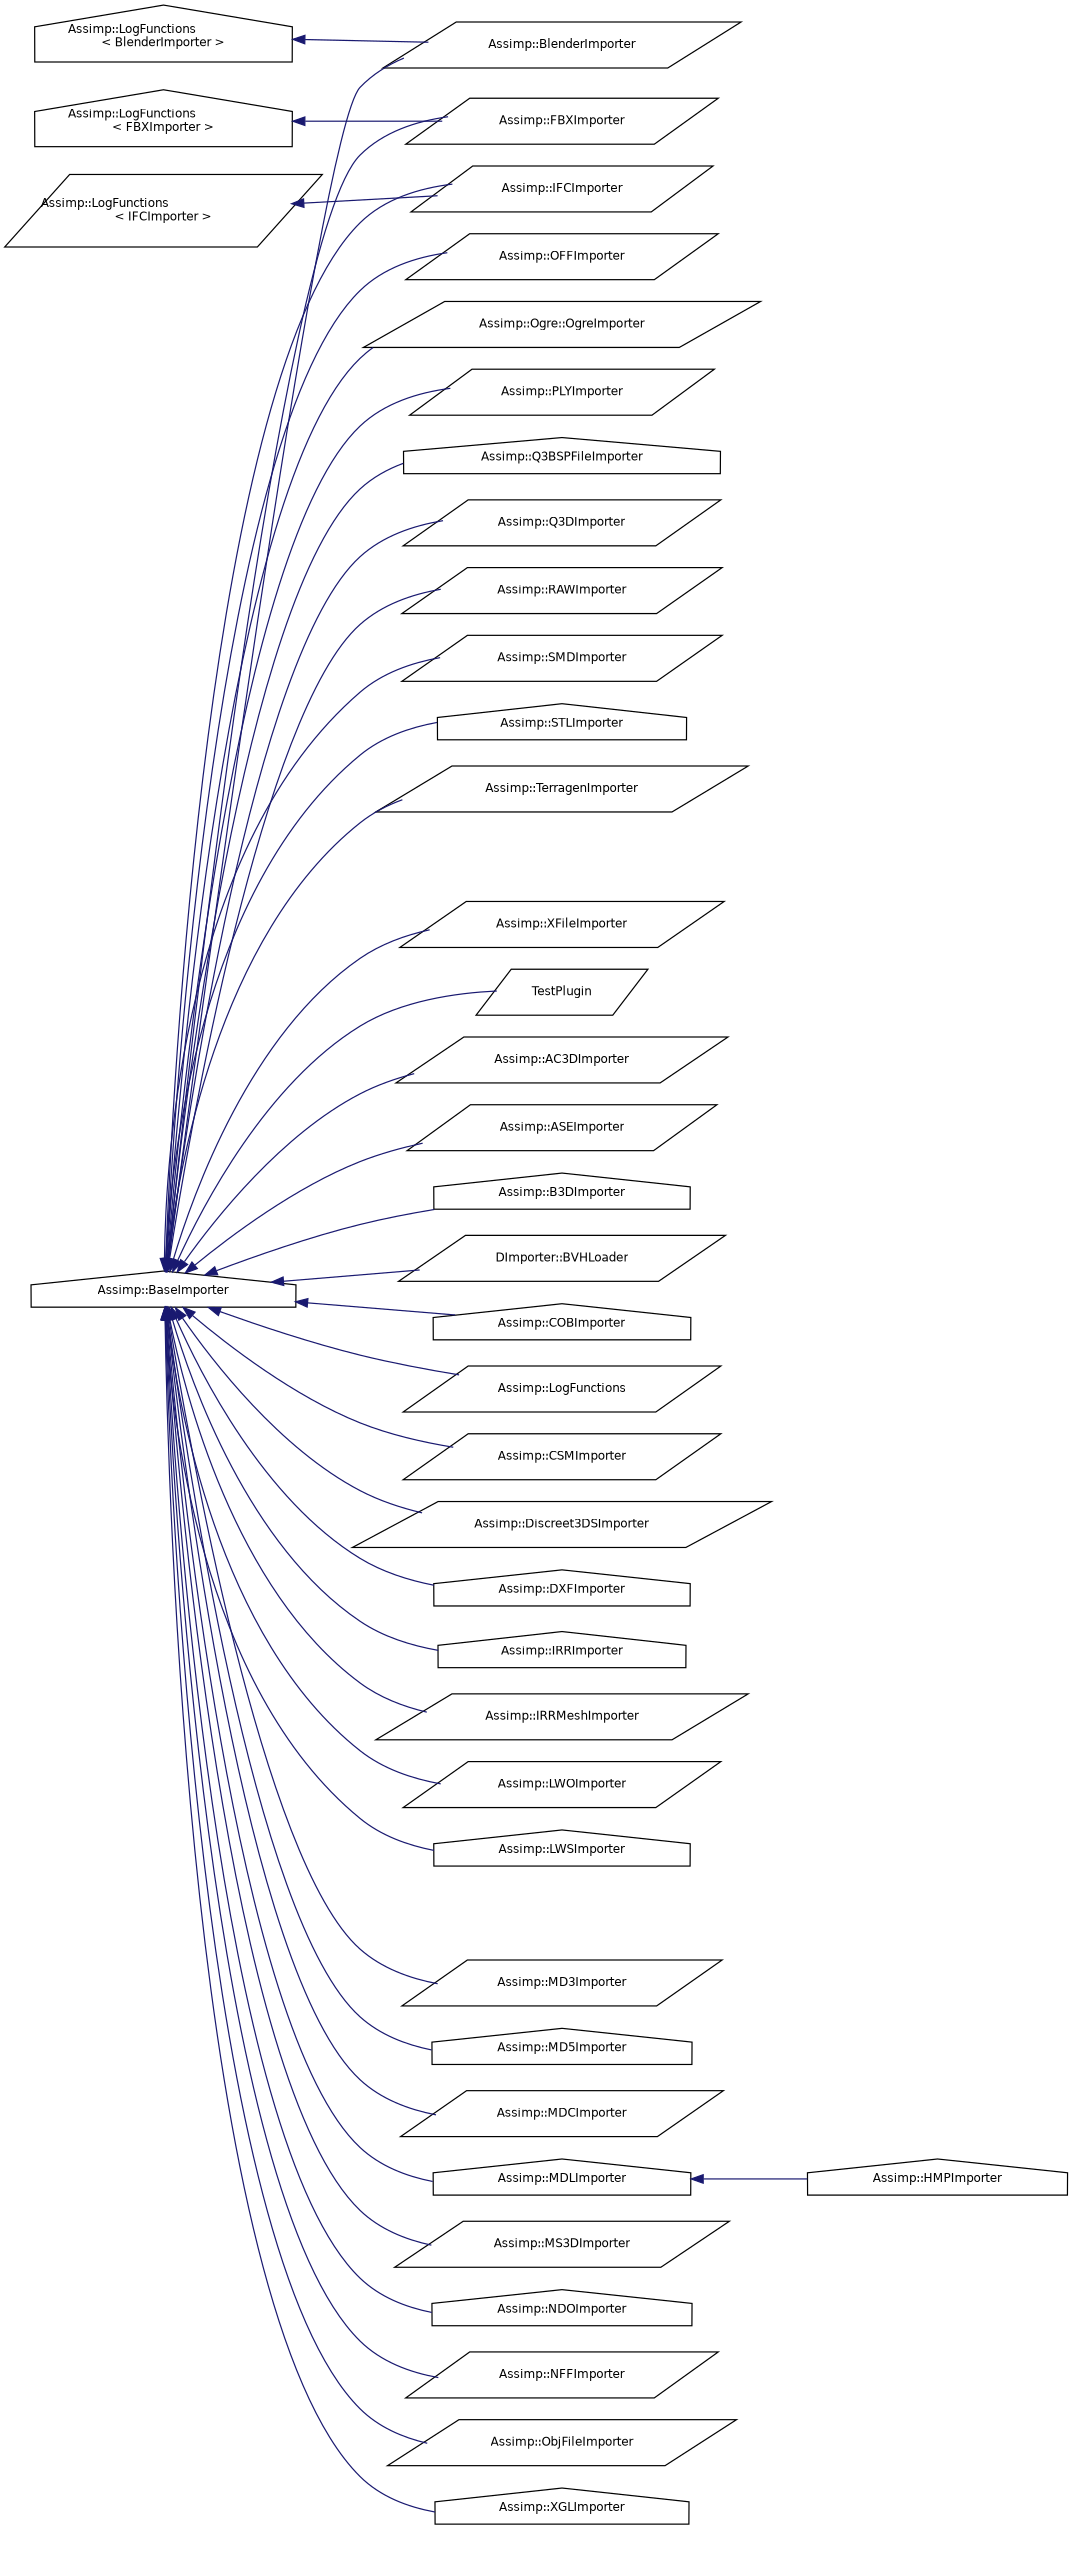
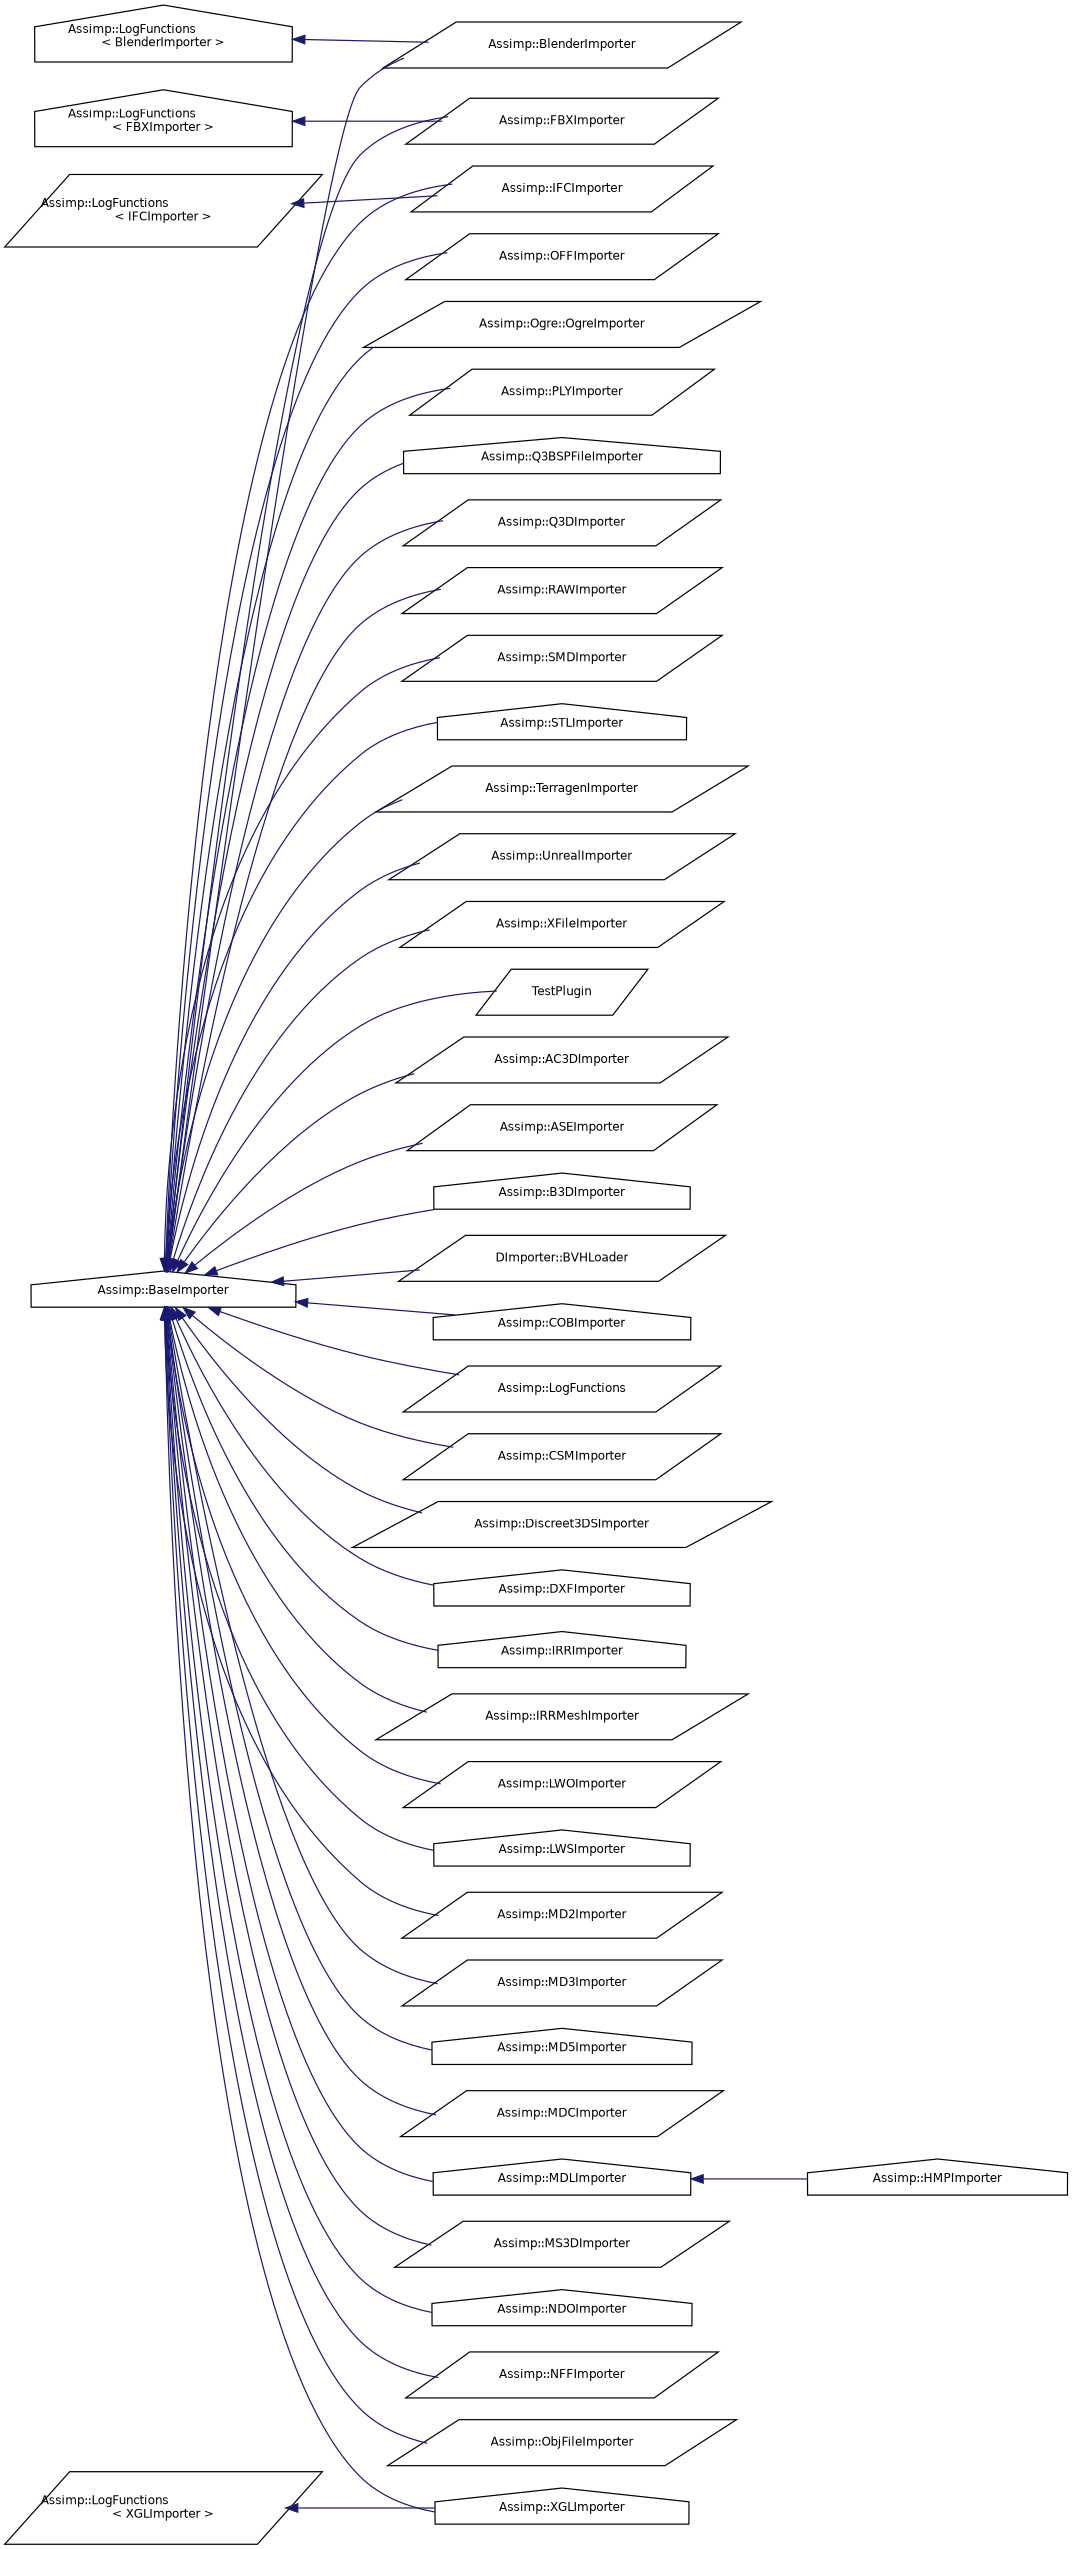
node "Assimp::UnrealImporter": added
node "Assimp::MD2Importer": added
node "Assimp::LogFunctions < XGLImporter >": added
